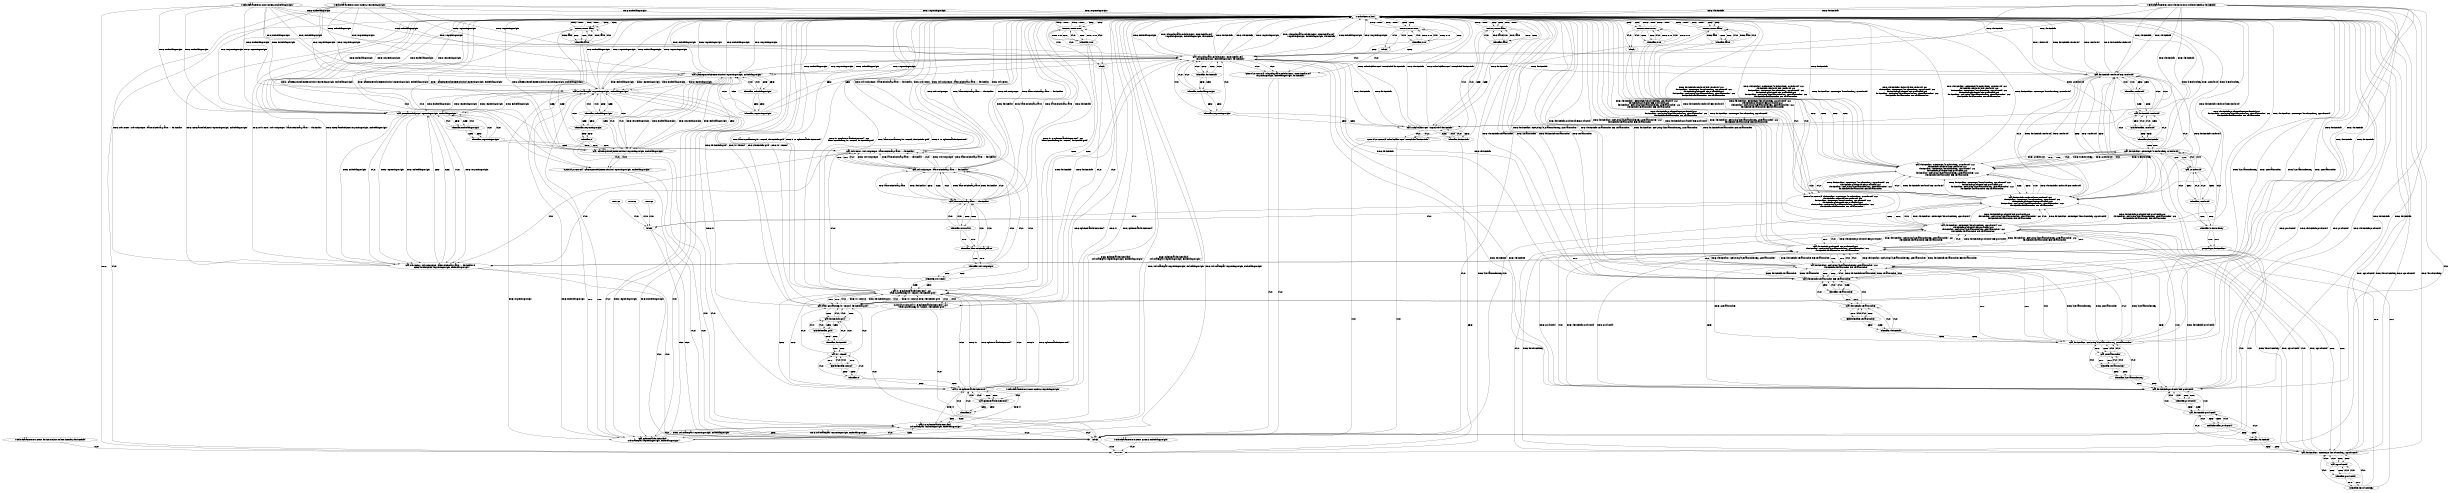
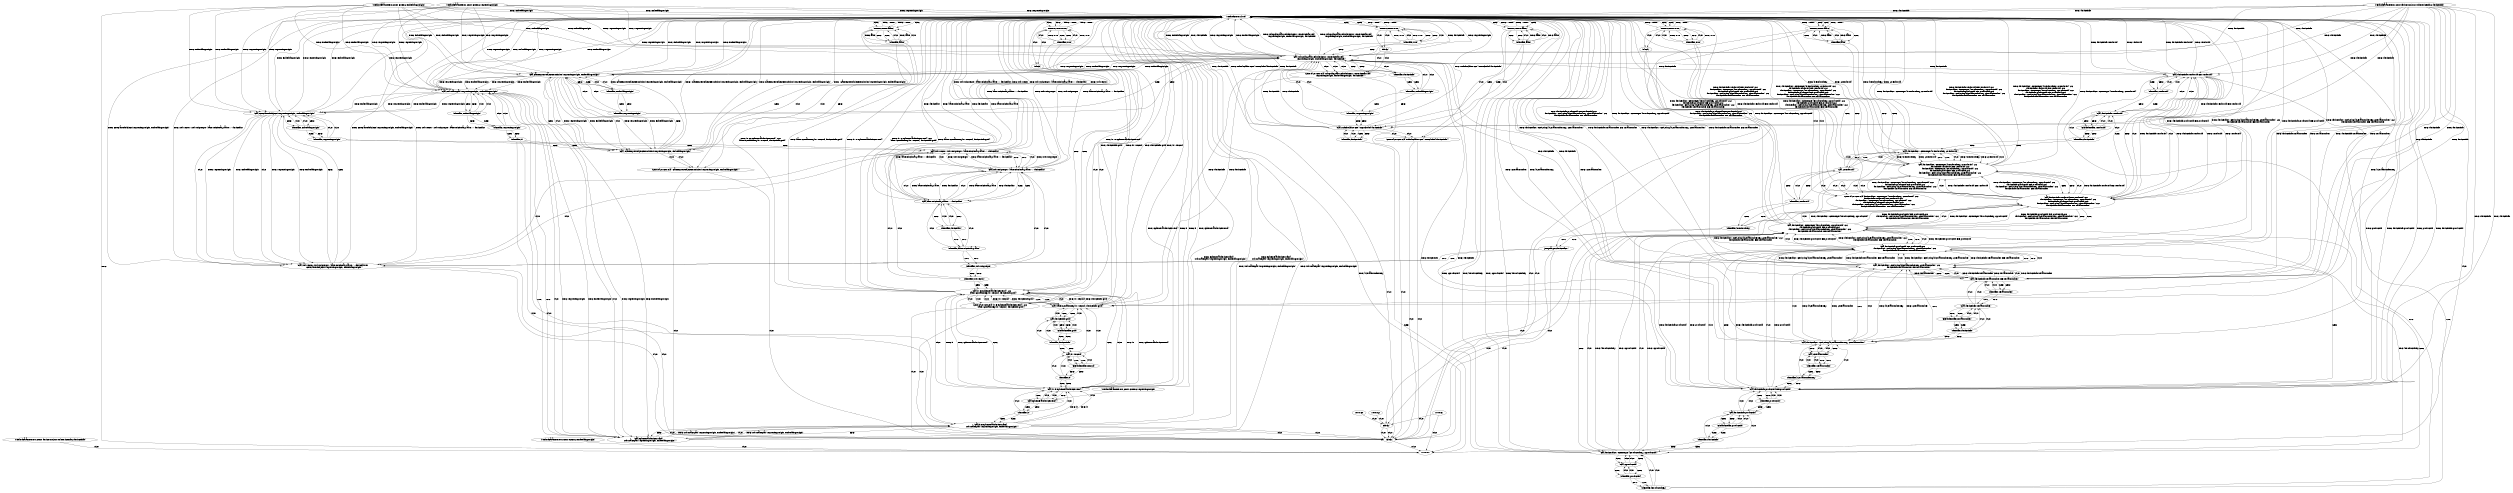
node "(Identifier,return_list)": label "(Identifier,return_list)" -> "(Identifier,device_list)"
edge "(MethodParameterIn,const GURL& requesting_origin)" -> "1000100": now "1000161" -> "1000100"
